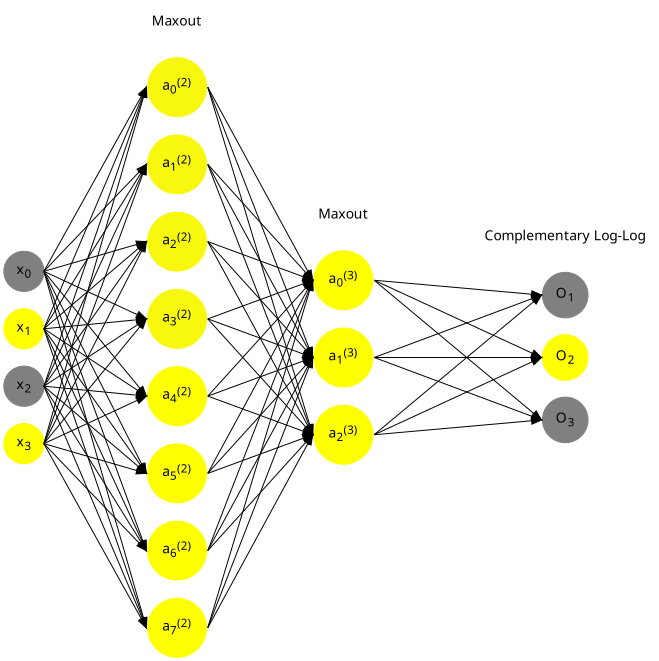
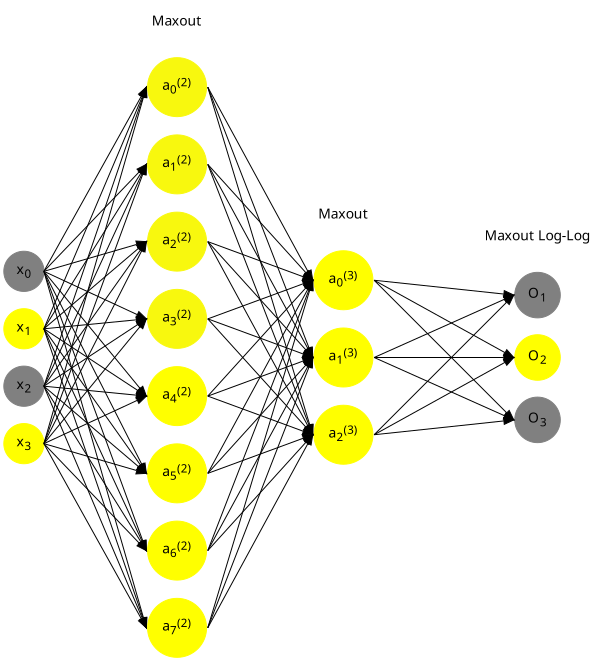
node "Complementary Log-Log": label "Complementary Log-Log" -> "Maxout Log-Log"
